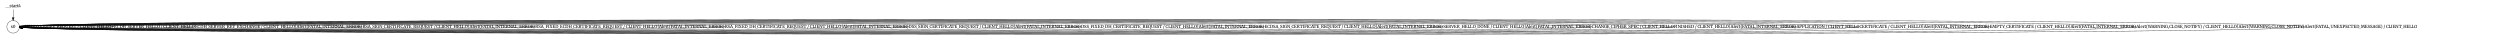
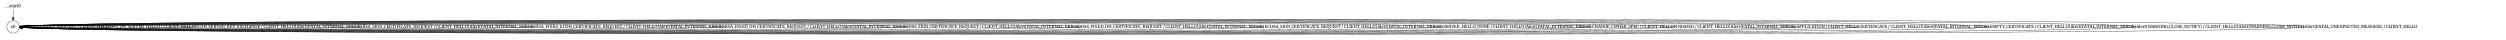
node "__start4": label "__start4" -> "__start0"
